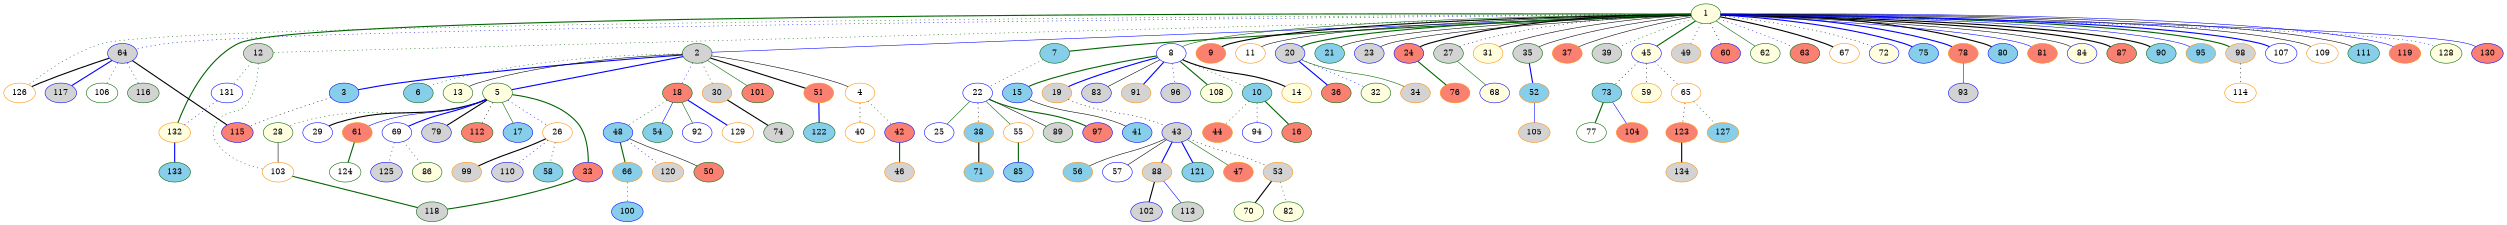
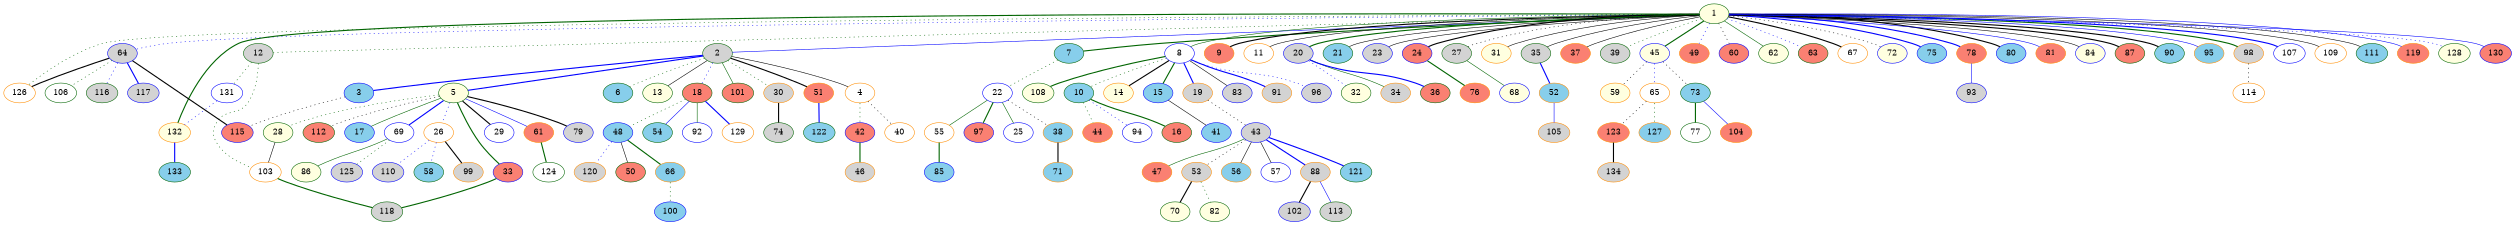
node "49": fillcolor lightgrey -> salmon
node "89": removed
edge "69" -- "86": style dotted -> solid
